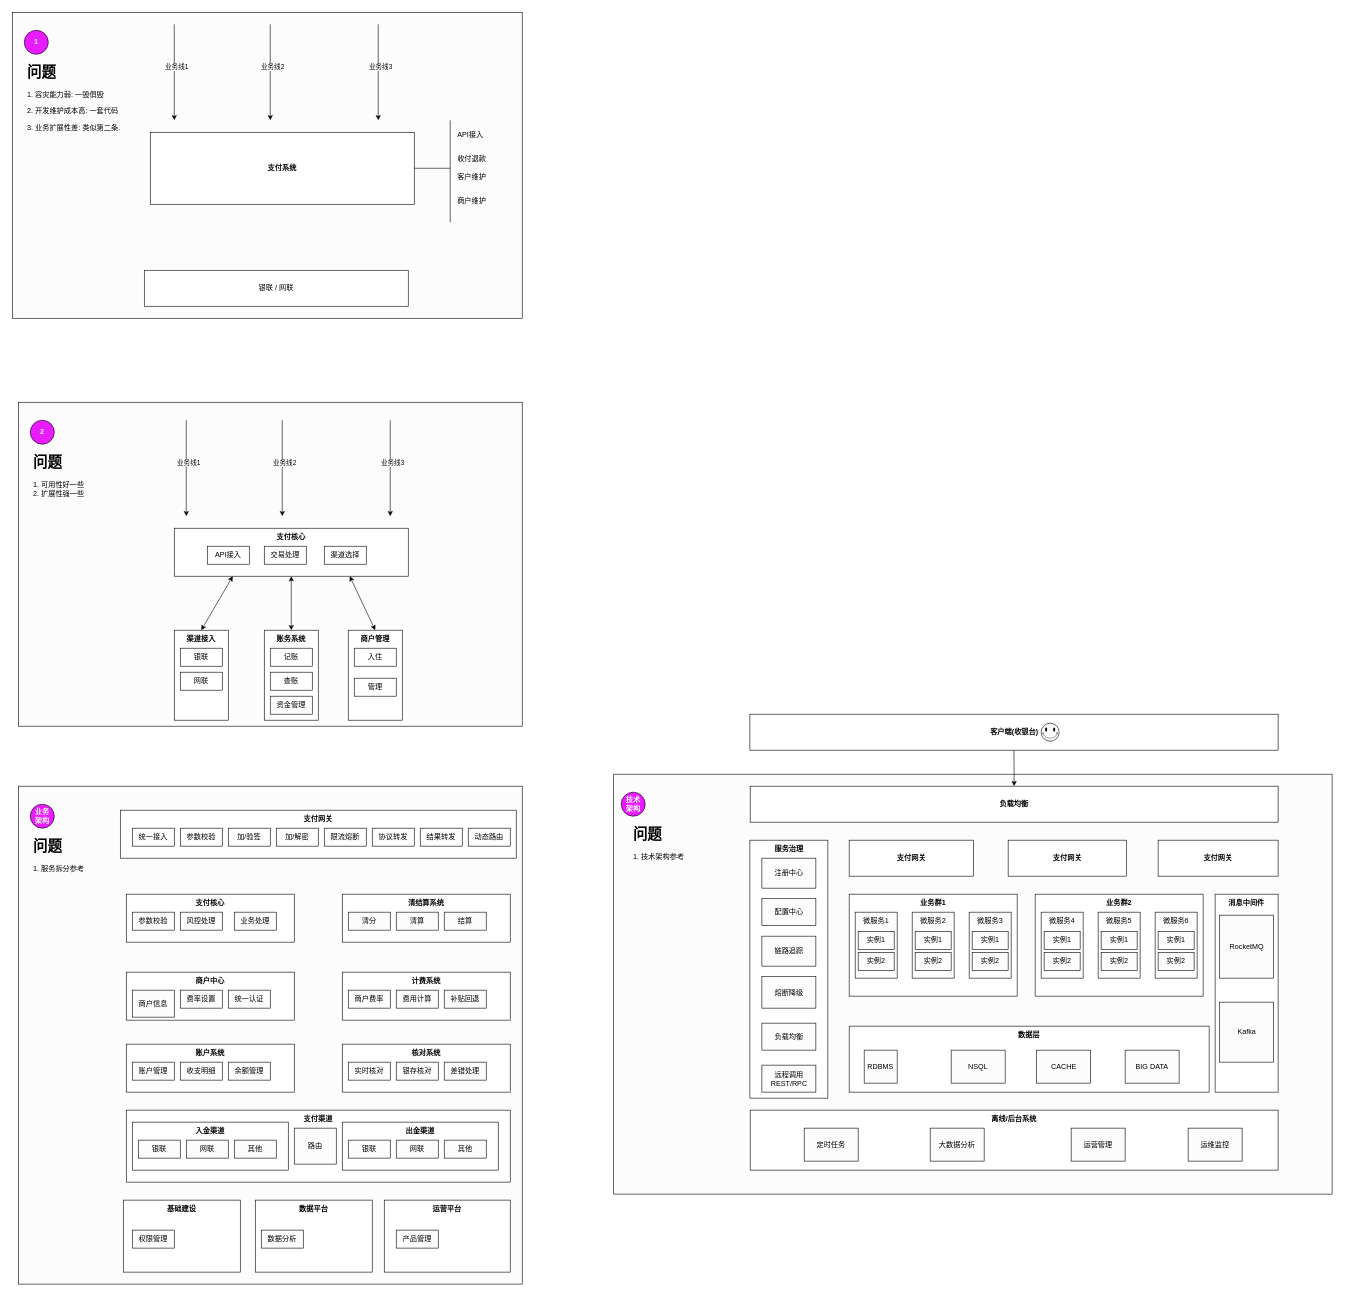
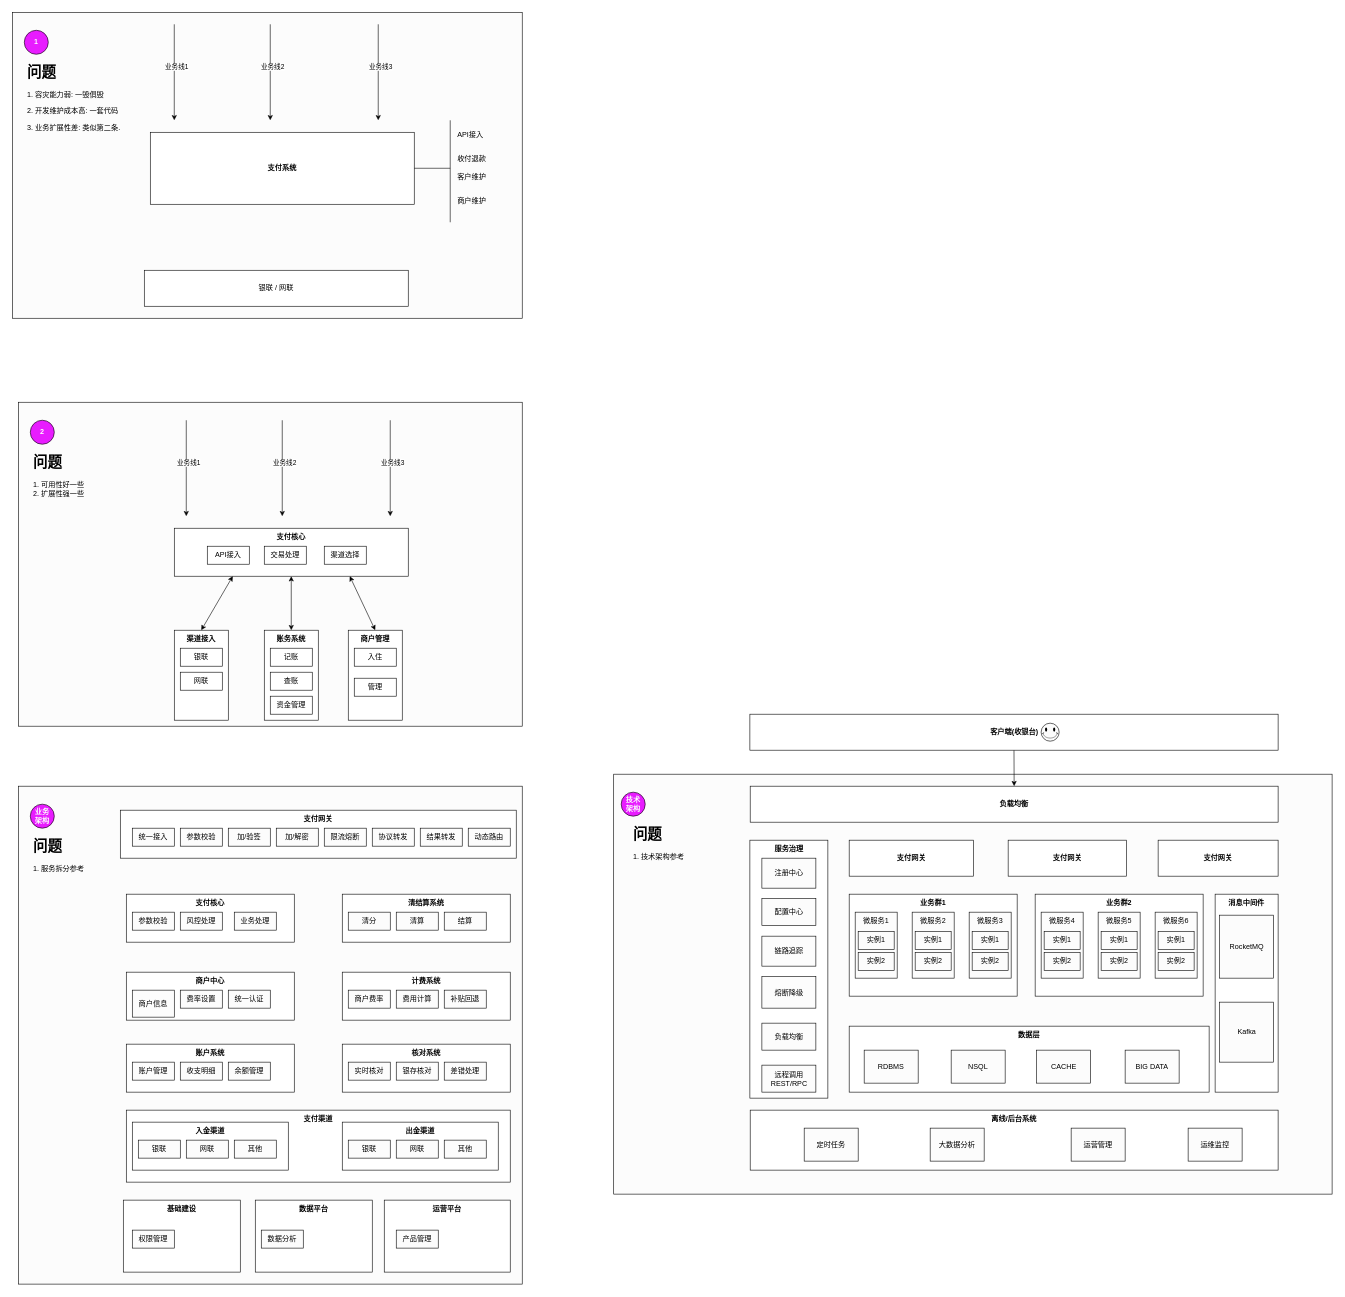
node "RDBMS": size 33x33 -> 54x33
node "路由": removed
